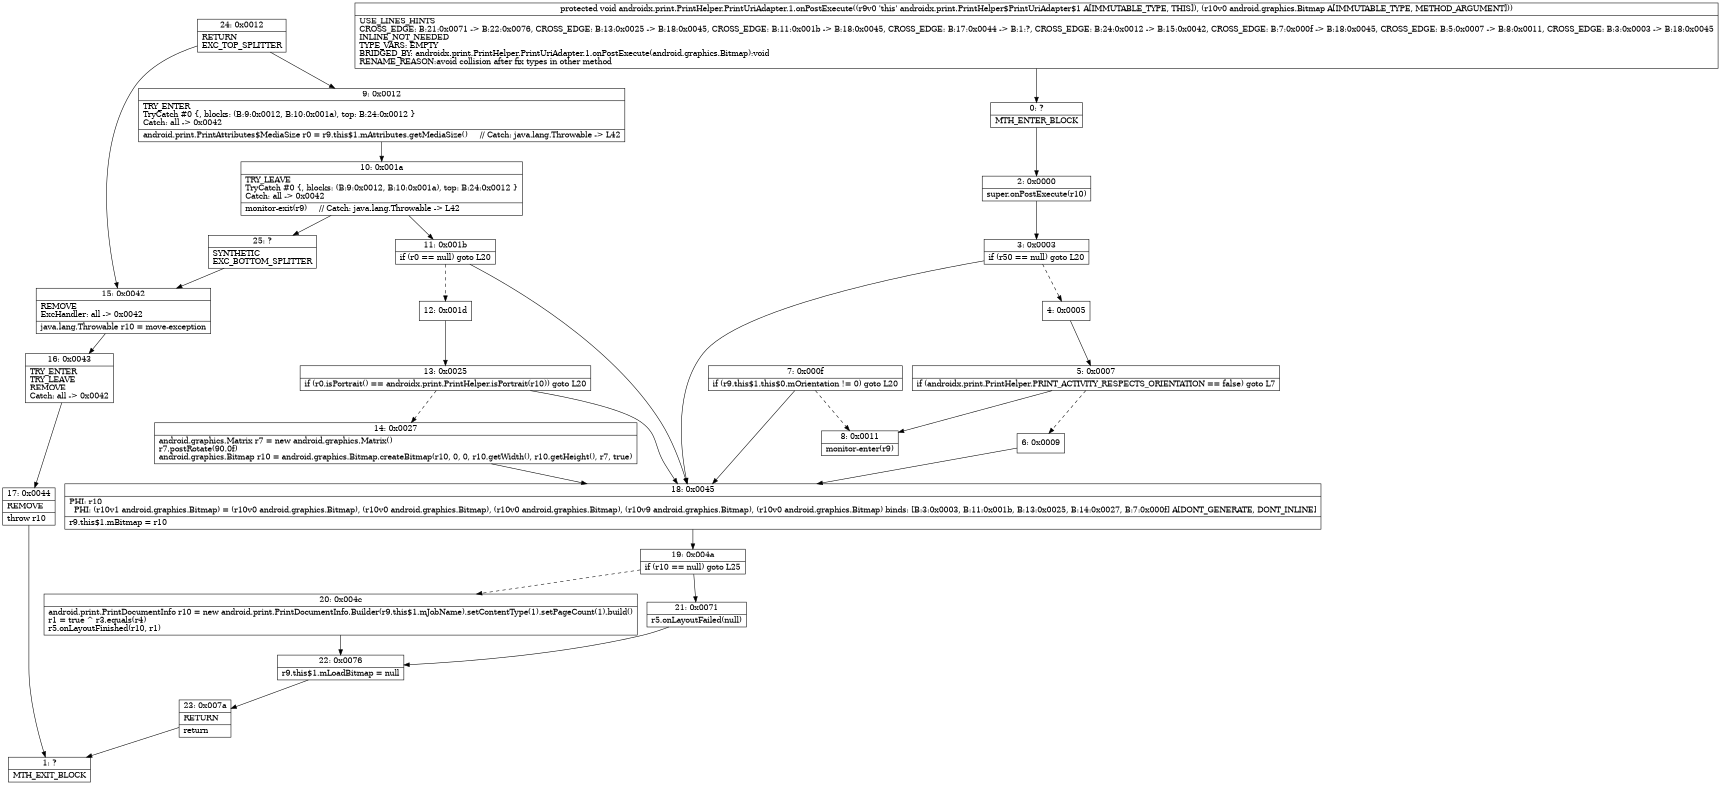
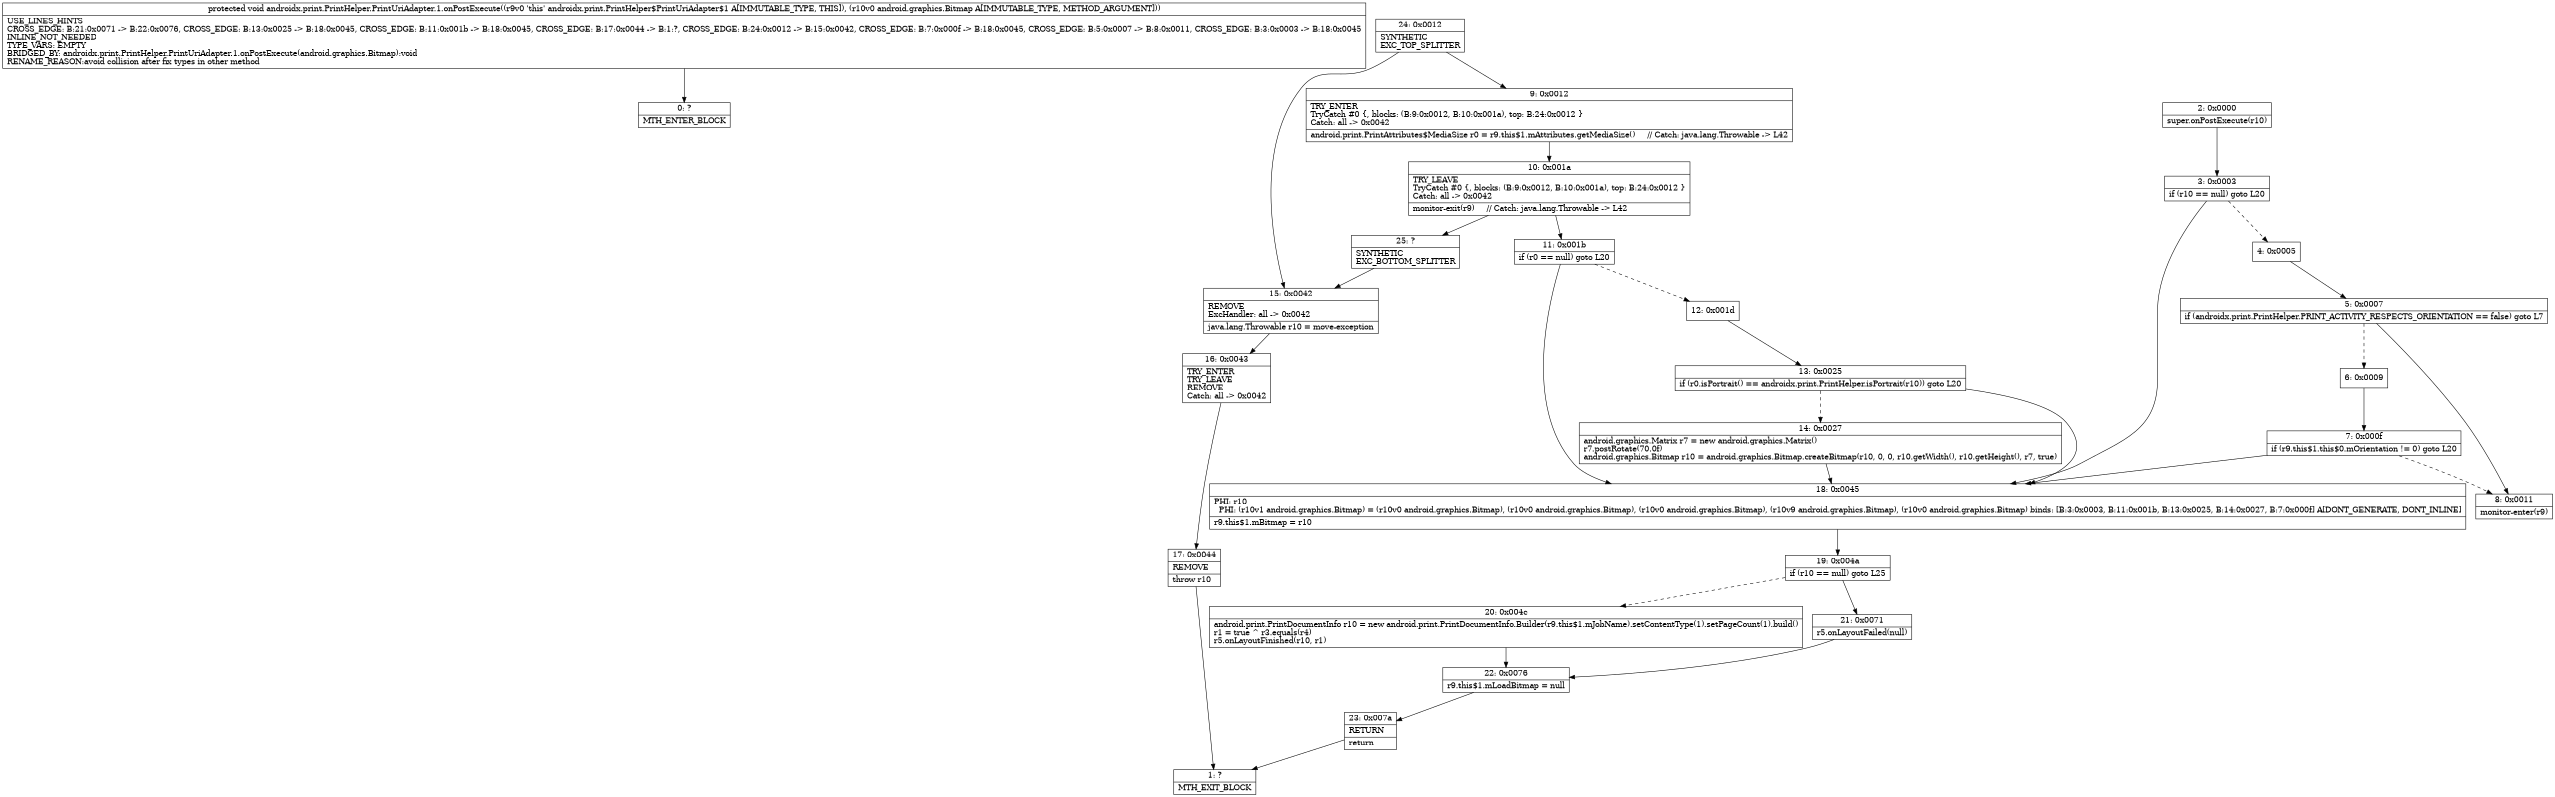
node "24: 0x0012": text "RETURN" -> "SYNTHETIC"
edge "0: ?" -> "2: 0x0000": removed
node "3: 0x0003": text "if (r50 == null) goto L20" -> "if (r10 == null) goto L20"
node "14: 0x0027": text "r7.postRotate(90.0f)" -> "r7.postRotate(70.0f)"
edge "6: 0x0009" -> "18: 0x0045": now "6: 0x0009" -> "7: 0x000f"
